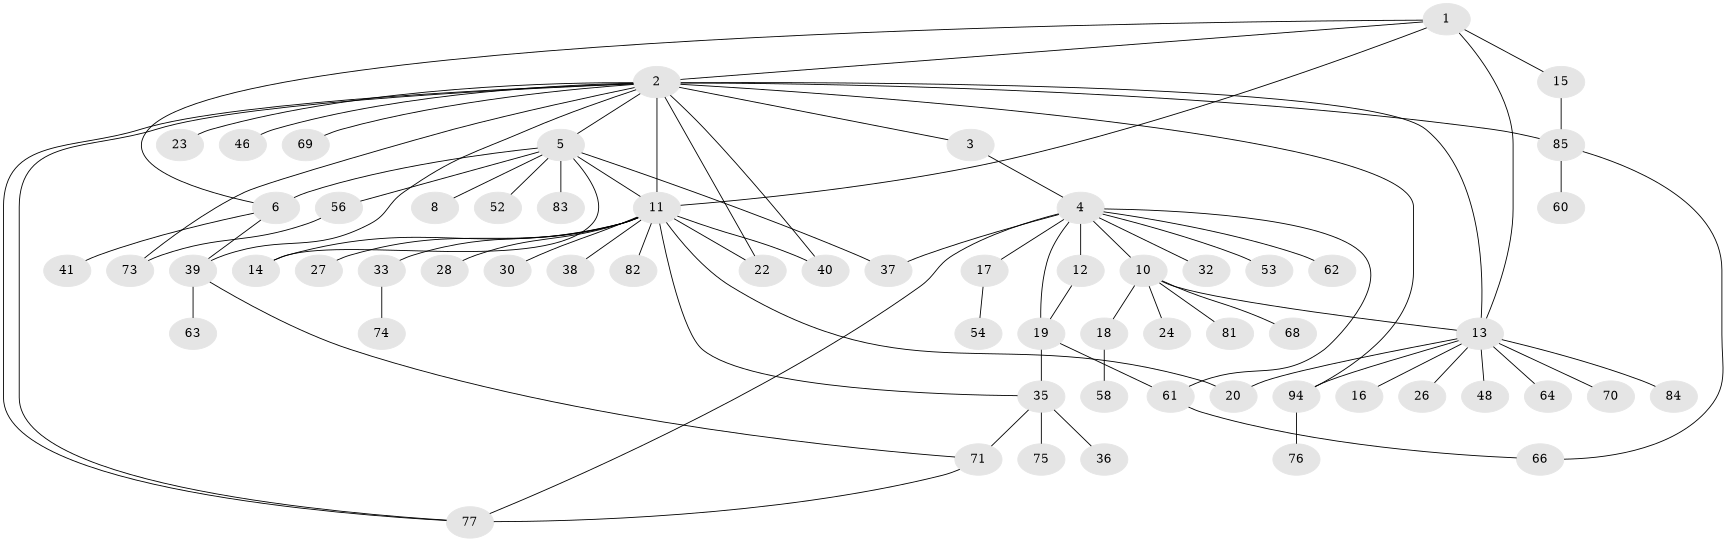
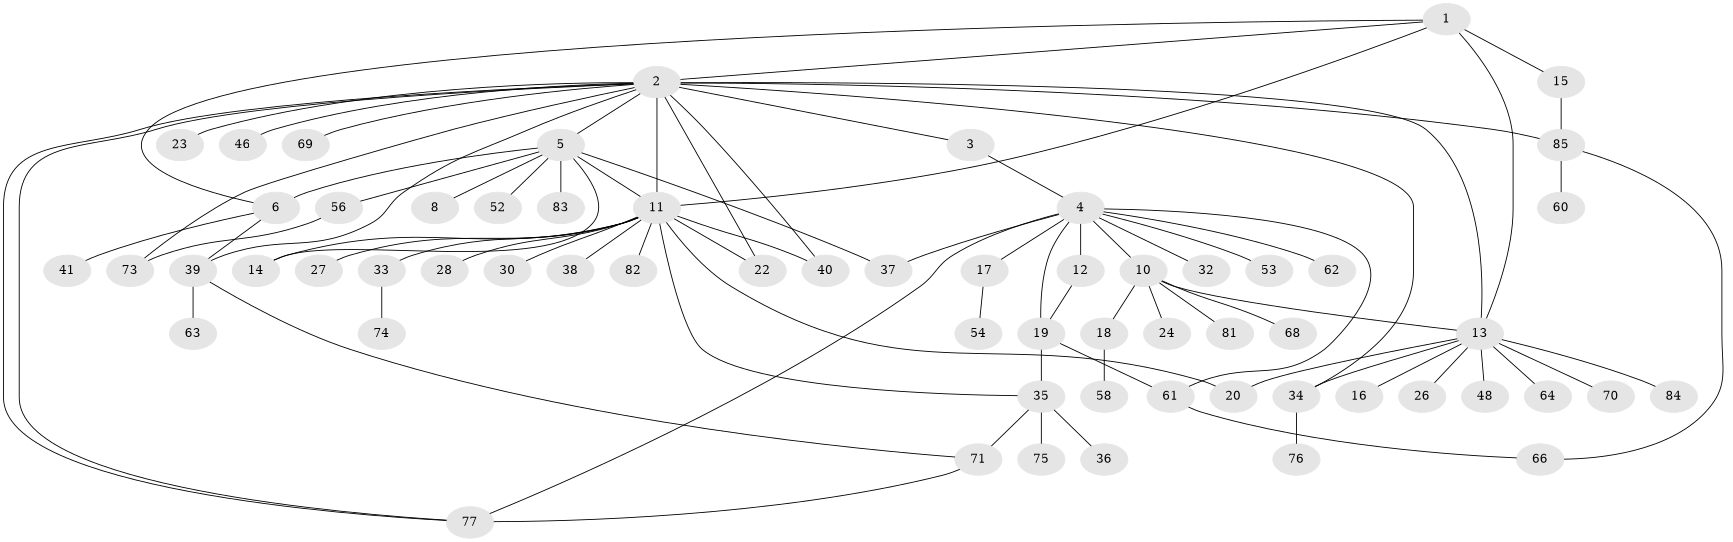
node "94": label "94" -> "34"
